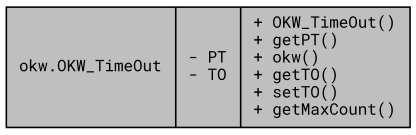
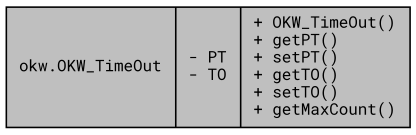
node "okw.OKW_TimeOut": text "+ okw()" -> "+ setPT()"
